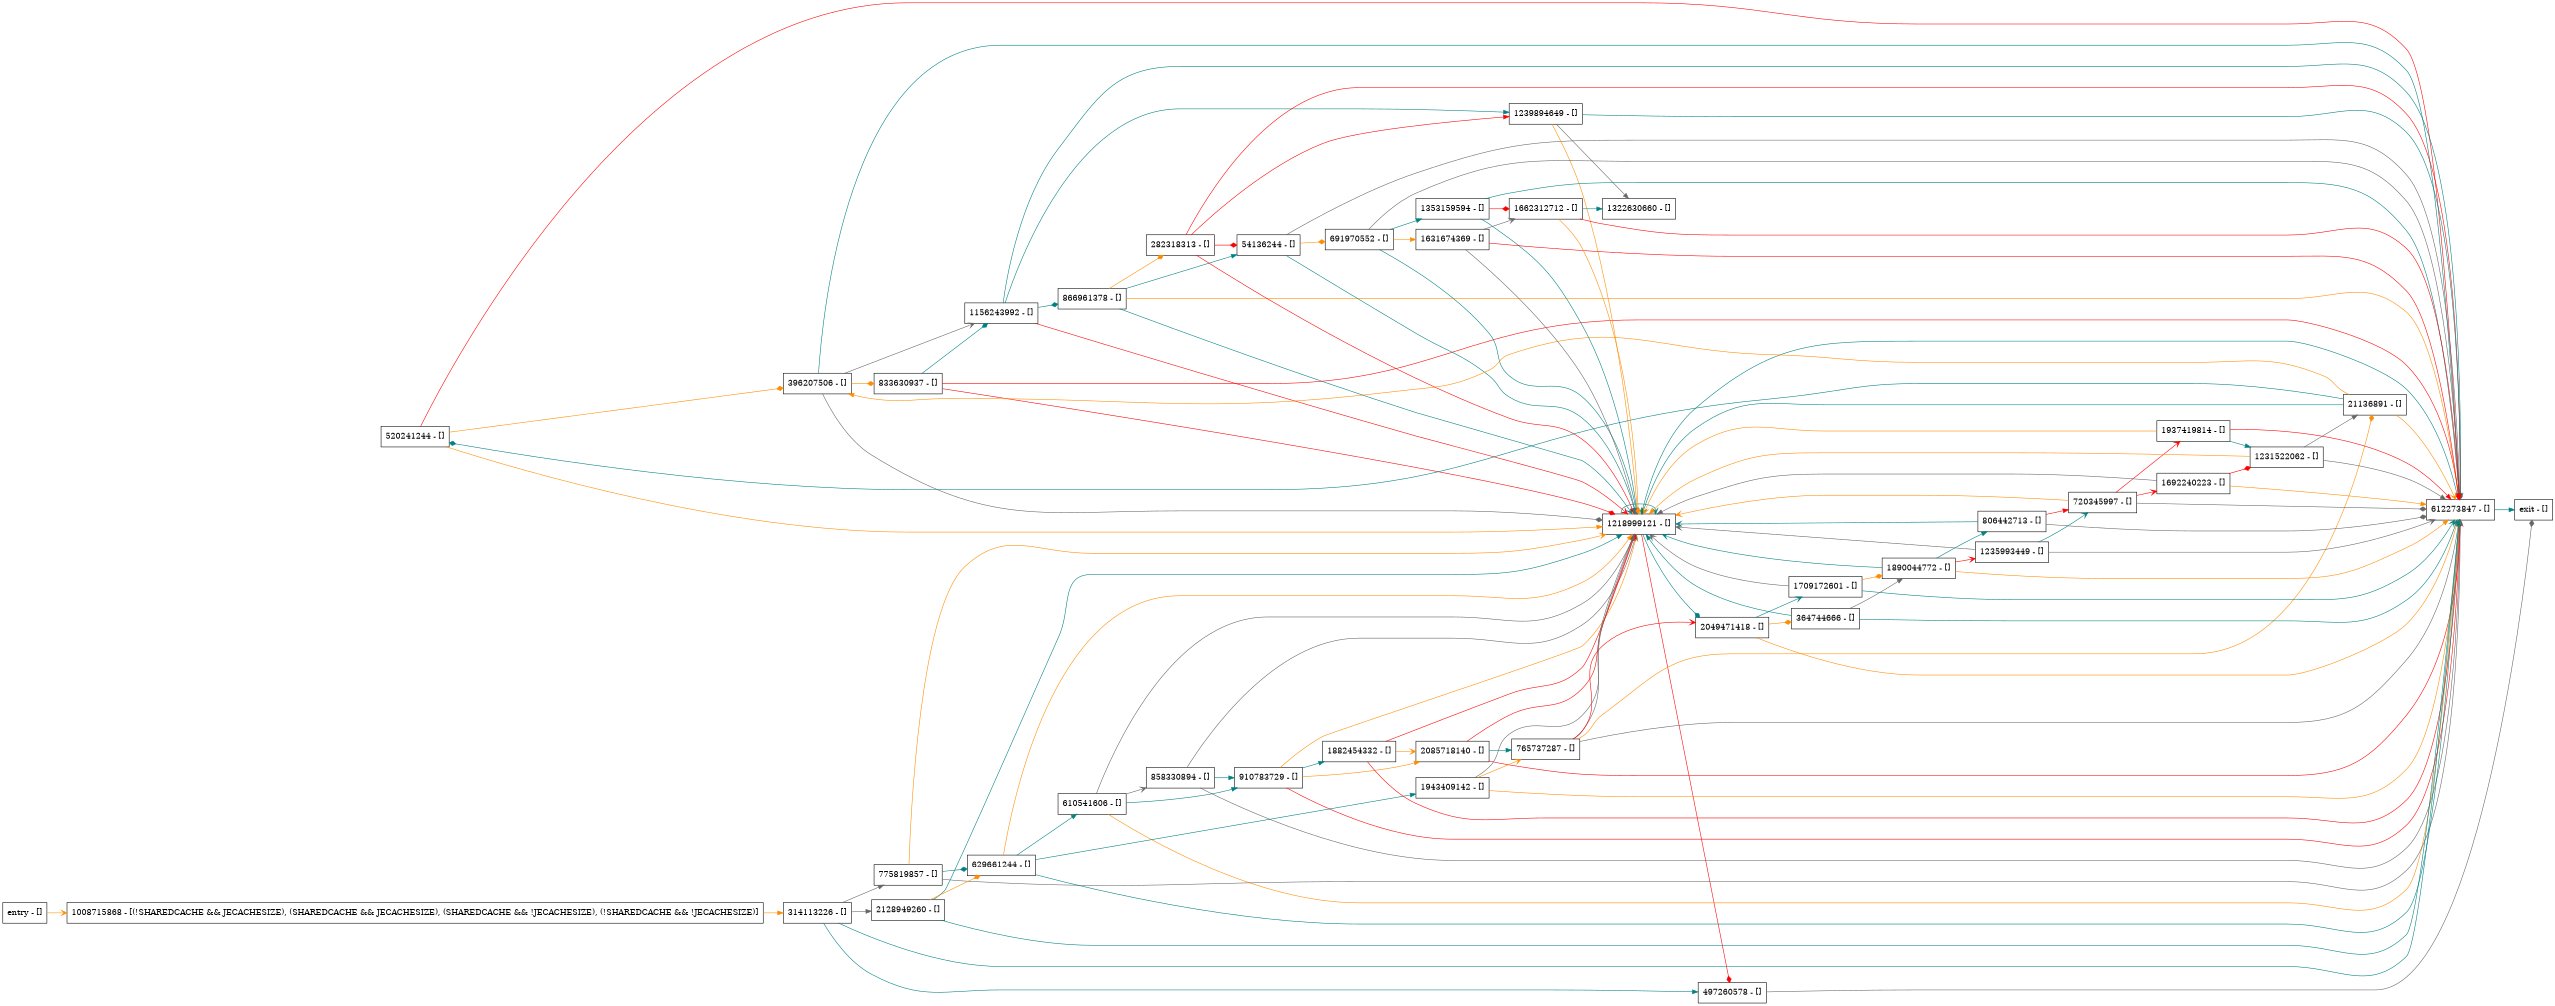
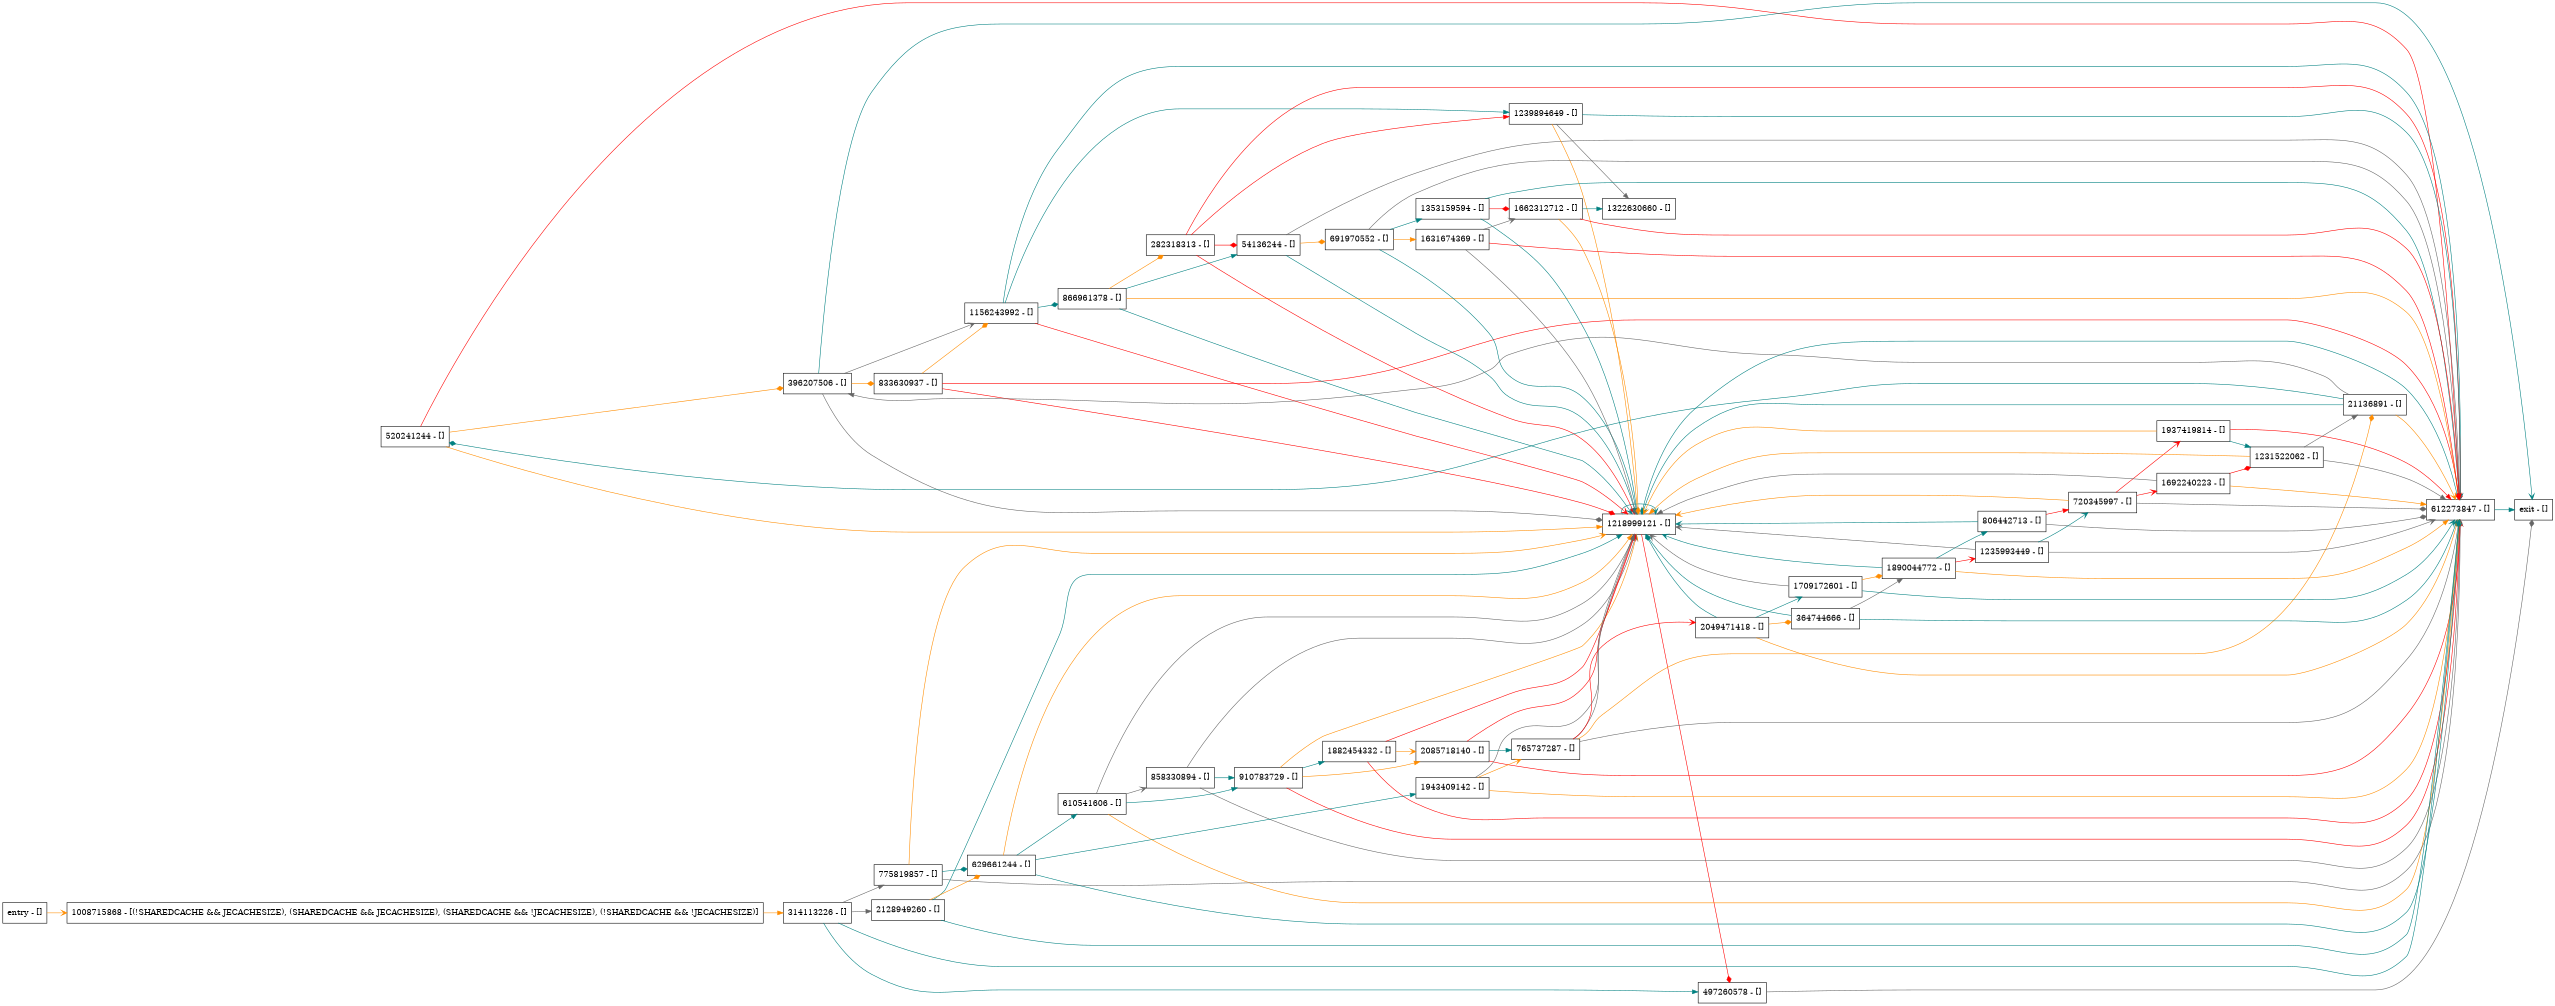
edge "396207506 - []" -> "612273847 - []": now "396207506 - []" -> "exit - []"
edge "21136891 - []" -> "396207506 - []": color darkorange -> gray40
edge "833630937 - []" -> "1156243992 - []": color teal -> darkorange
edge "1218999121 - []" -> "2049471418 - []": reversed
